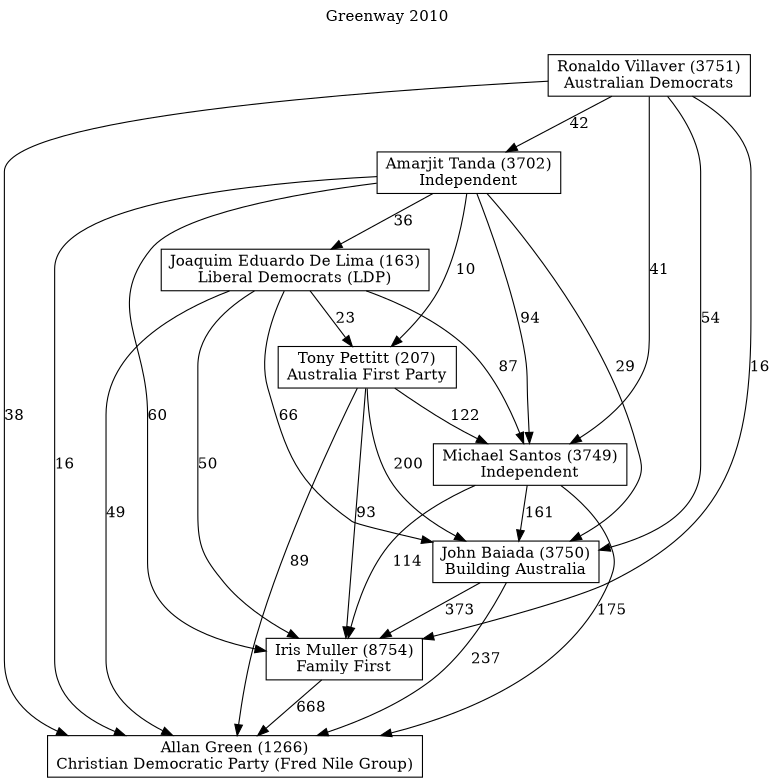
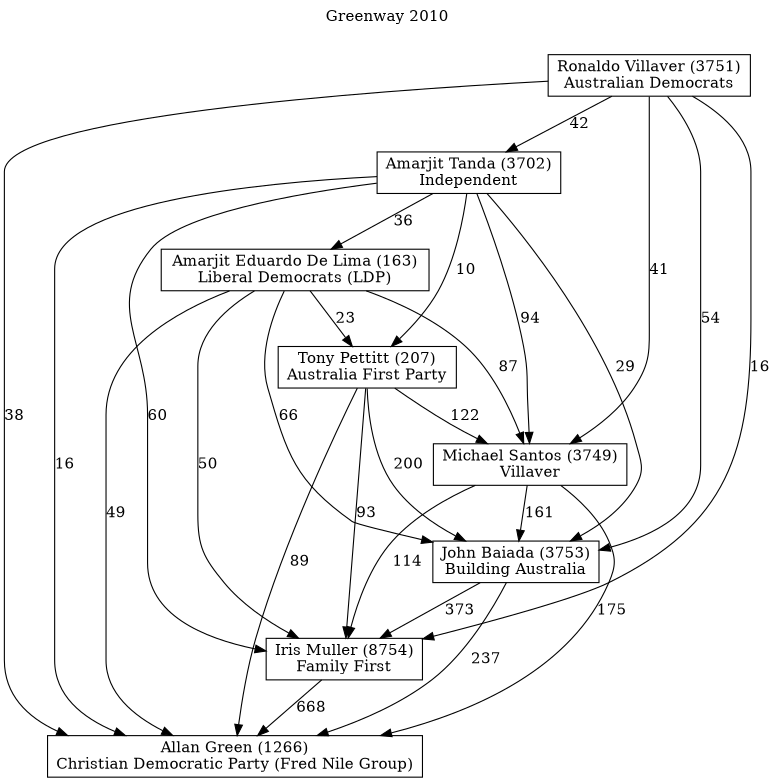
node "Joaquim Eduardo De Lima (163) Liberal Democrats (LDP)": label "Joaquim Eduardo De Lima (163) Liberal Democrats (LDP)" -> "Amarjit Eduardo De Lima (163) Liberal Democrats (LDP)"
node "Michael Santos (3749) Independent": label "Michael Santos (3749) Independent" -> "Michael Santos (3749) Villaver"
node "John Baiada (3750) Building Australia": label "John Baiada (3750) Building Australia" -> "John Baiada (3753) Building Australia"
